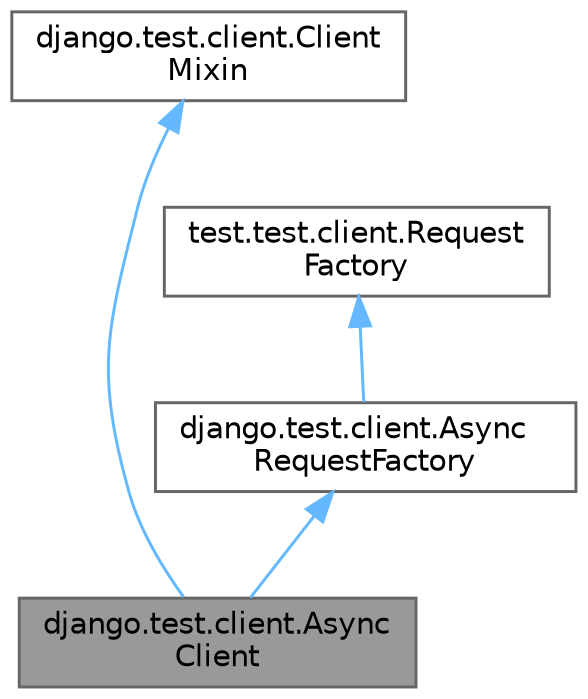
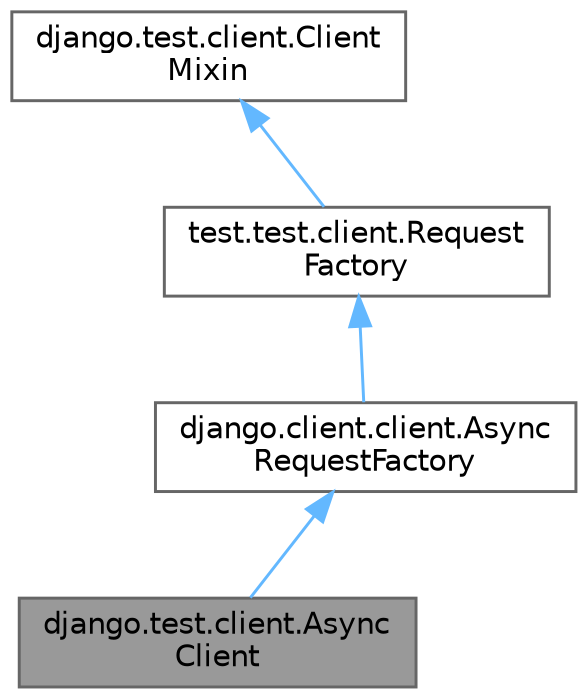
edge "django.test.client.Async Client" -> "django.test.client.Client Mixin": now "test.test.client.Request Factory" -> "django.test.client.Client Mixin"
node "django.test.client.Async RequestFactory": label "django.test.client.Async RequestFactory" -> "django.client.client.Async RequestFactory"
